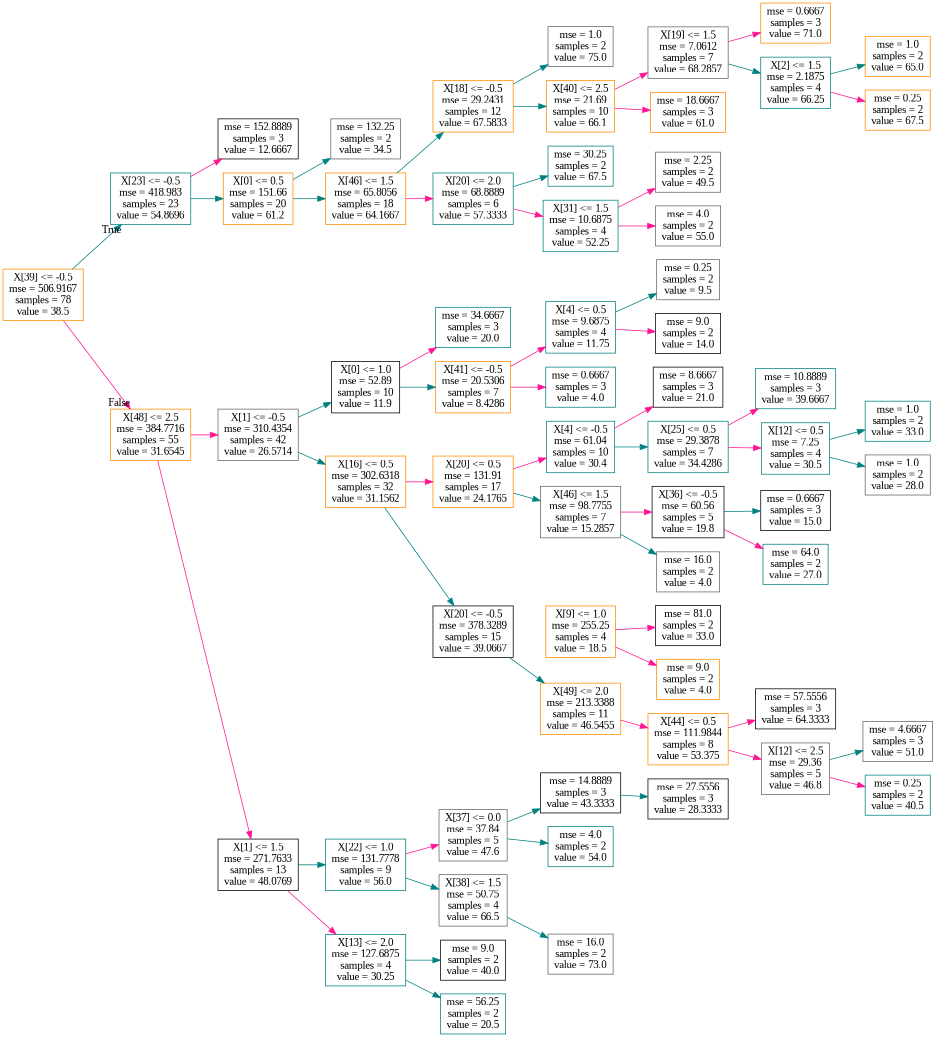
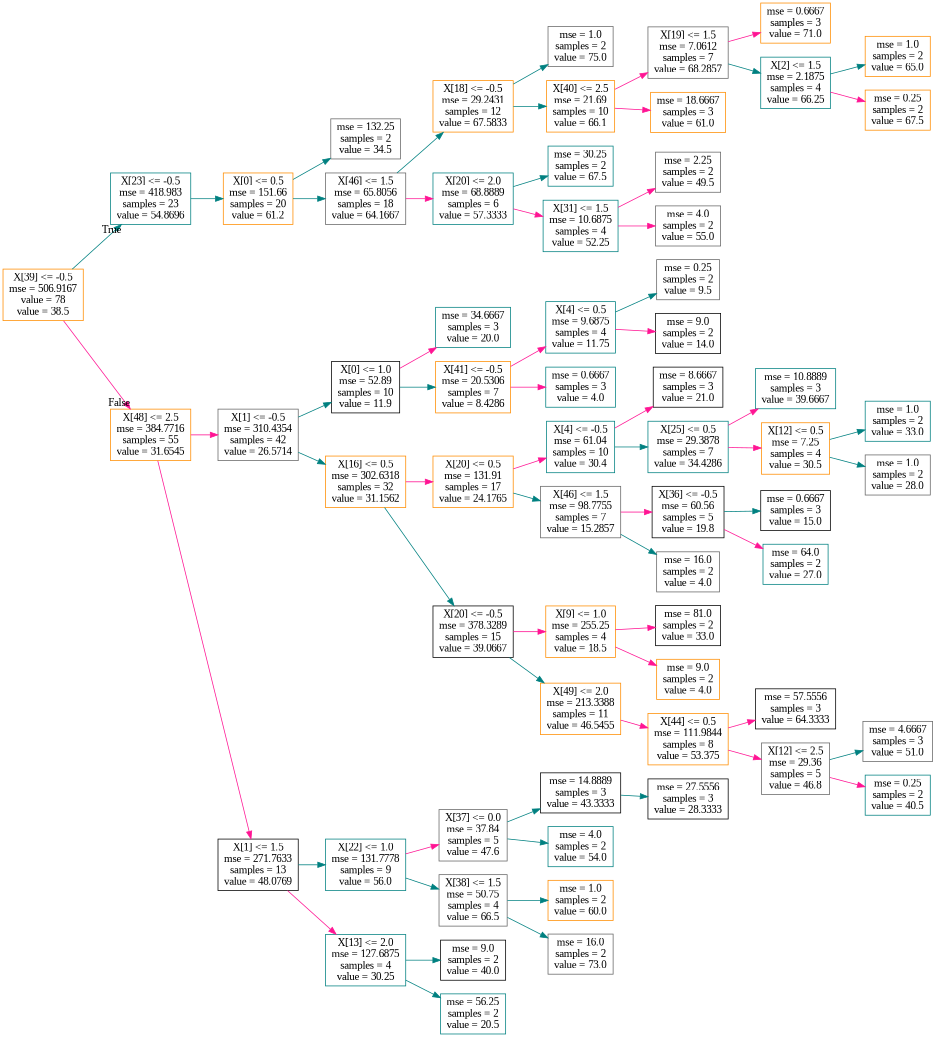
node "mse = 152.8889 samples = 3 value = 12.6667": removed
node "X[46] <= 1.5 mse = 65.8056 samples = 18 value = 64.1667": color darkorange -> gray40
node "X[39] <= -0.5 mse = 506.9167 samples = 78 value = 38.5": label "X[39] <= -0.5 mse = 506.9167 samples = 78 value = 38.5" -> "X[39] <= -0.5 mse = 506.9167 value = 78 value = 38.5"
node "X[12] <= 0.5 mse = 7.25 samples = 4 value = 30.5": color teal -> darkorange
edge "X[20] <= -0.5 mse = 378.3289 samples = 15 value = 39.0667" -> "X[9] <= 1.0 mse = 255.25 samples = 4 value = 18.5": added
node "mse = 1.0 samples = 2 value = 60.0": added
